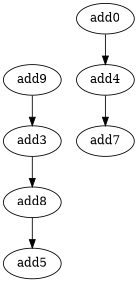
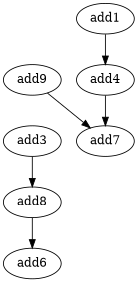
node "add0": label "add0" -> "add1"
edge "add9" -> "add3": now "add9" -> "add7"
node "add5": label "add5" -> "add6"
